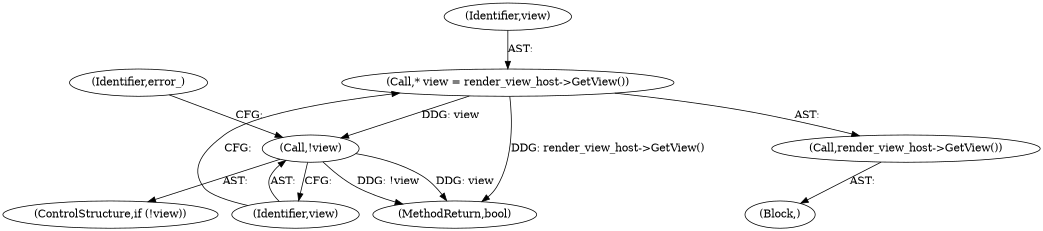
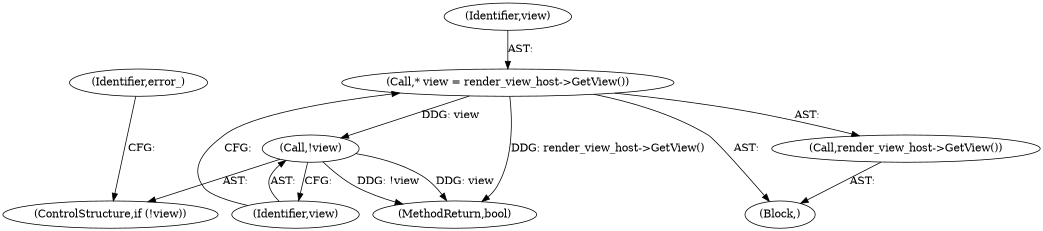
edge "(Identifier,error_)" -> "(Call,!view)": now "(Identifier,error_)" -> "(ControlStructure,if (!view))"
edge "(Call,* view = render_view_host->GetView())" -> "(Block,)": added, label "AST:"
